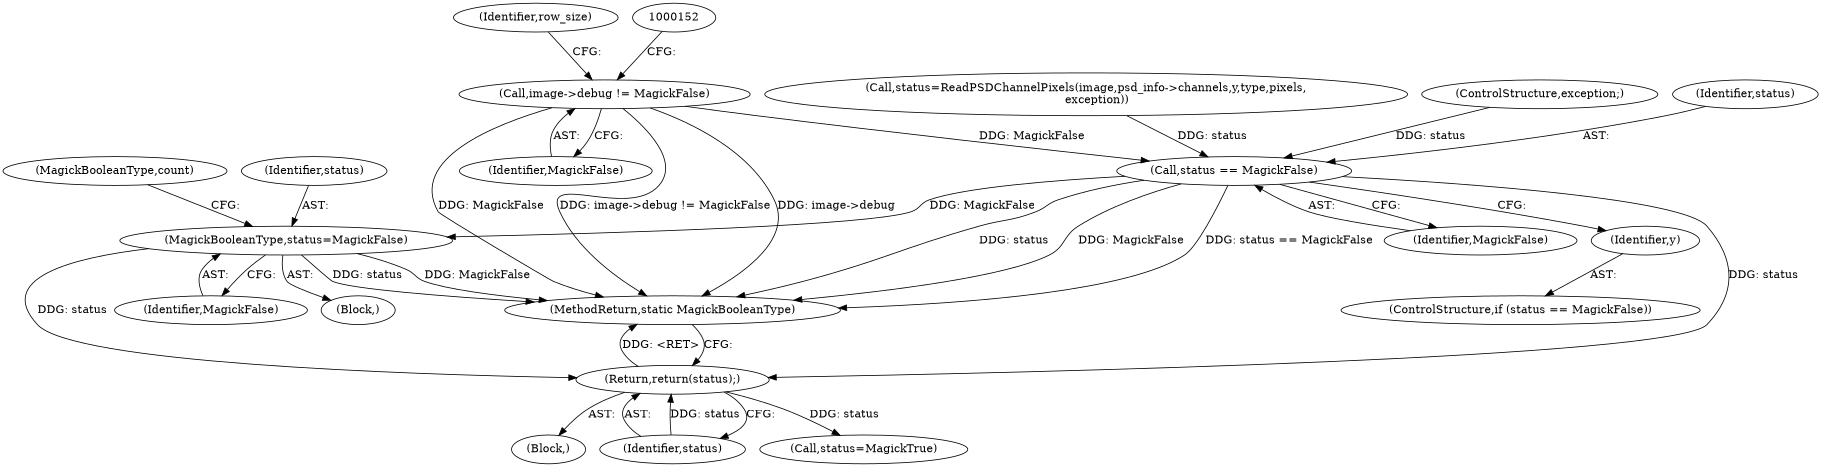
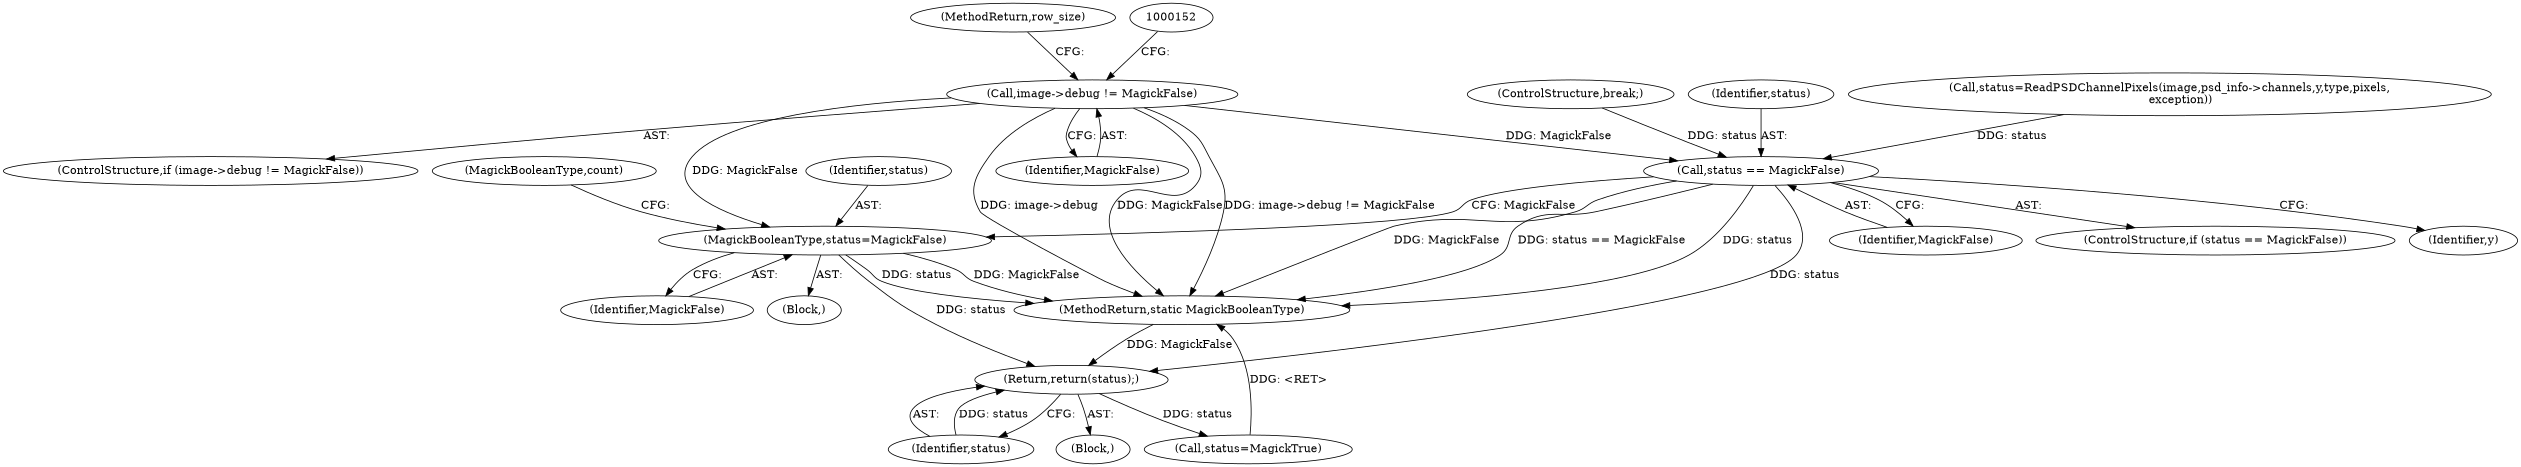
node "(Identifier,row_size)": label "(Identifier,row_size)" -> "(MethodReturn,row_size)"
node "(ControlStructure,exception;)": label "(ControlStructure,exception;)" -> "(ControlStructure,break;)"
edge "(Call,image->debug != MagickFalse)" -> "(MagickBooleanType,status=MagickFalse)": added, label "DDG: MagickFalse"
node "(ControlStructure,if (image->debug != MagickFalse))": added
edge "(Call,status == MagickFalse)" -> "(MagickBooleanType,status=MagickFalse)": label "DDG: MagickFalse" -> "CFG: MagickFalse"
edge "(Identifier,y)" -> "(ControlStructure,if (status == MagickFalse))": now "(Call,status == MagickFalse)" -> "(ControlStructure,if (status == MagickFalse))"
edge "(MethodReturn,static MagickBooleanType)" -> "(Return,return(status);)": label "CFG: " -> "DDG: MagickFalse"
edge "(Return,return(status);)" -> "(MethodReturn,static MagickBooleanType)": now "(Call,status=MagickTrue)" -> "(MethodReturn,static MagickBooleanType)"
